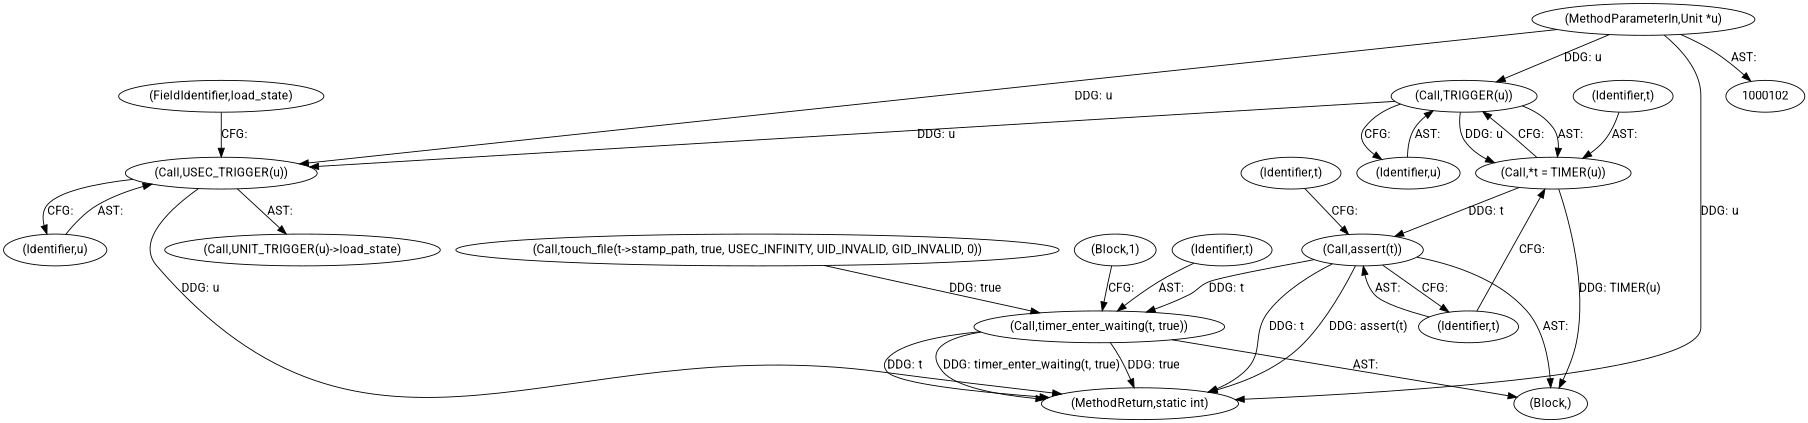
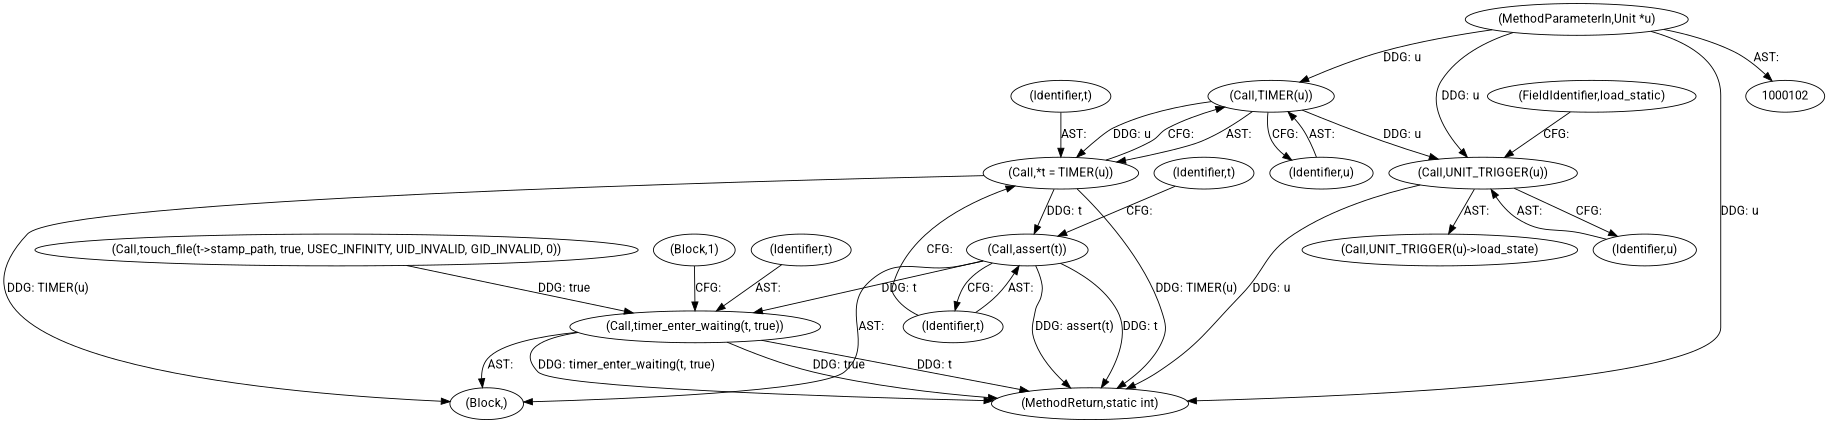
node "(FieldIdentifier,load_state)": label "(FieldIdentifier,load_state)" -> "(FieldIdentifier,load_static)"
node "(Call,TRIGGER(u))": label "(Call,TRIGGER(u))" -> "(Call,TIMER(u))"
node "(Call,USEC_TRIGGER(u))": label "(Call,USEC_TRIGGER(u))" -> "(Call,UNIT_TRIGGER(u))"
edge "(Call,*t = TIMER(u))" -> "(MethodReturn,static int)": added, label "DDG: TIMER(u)"
